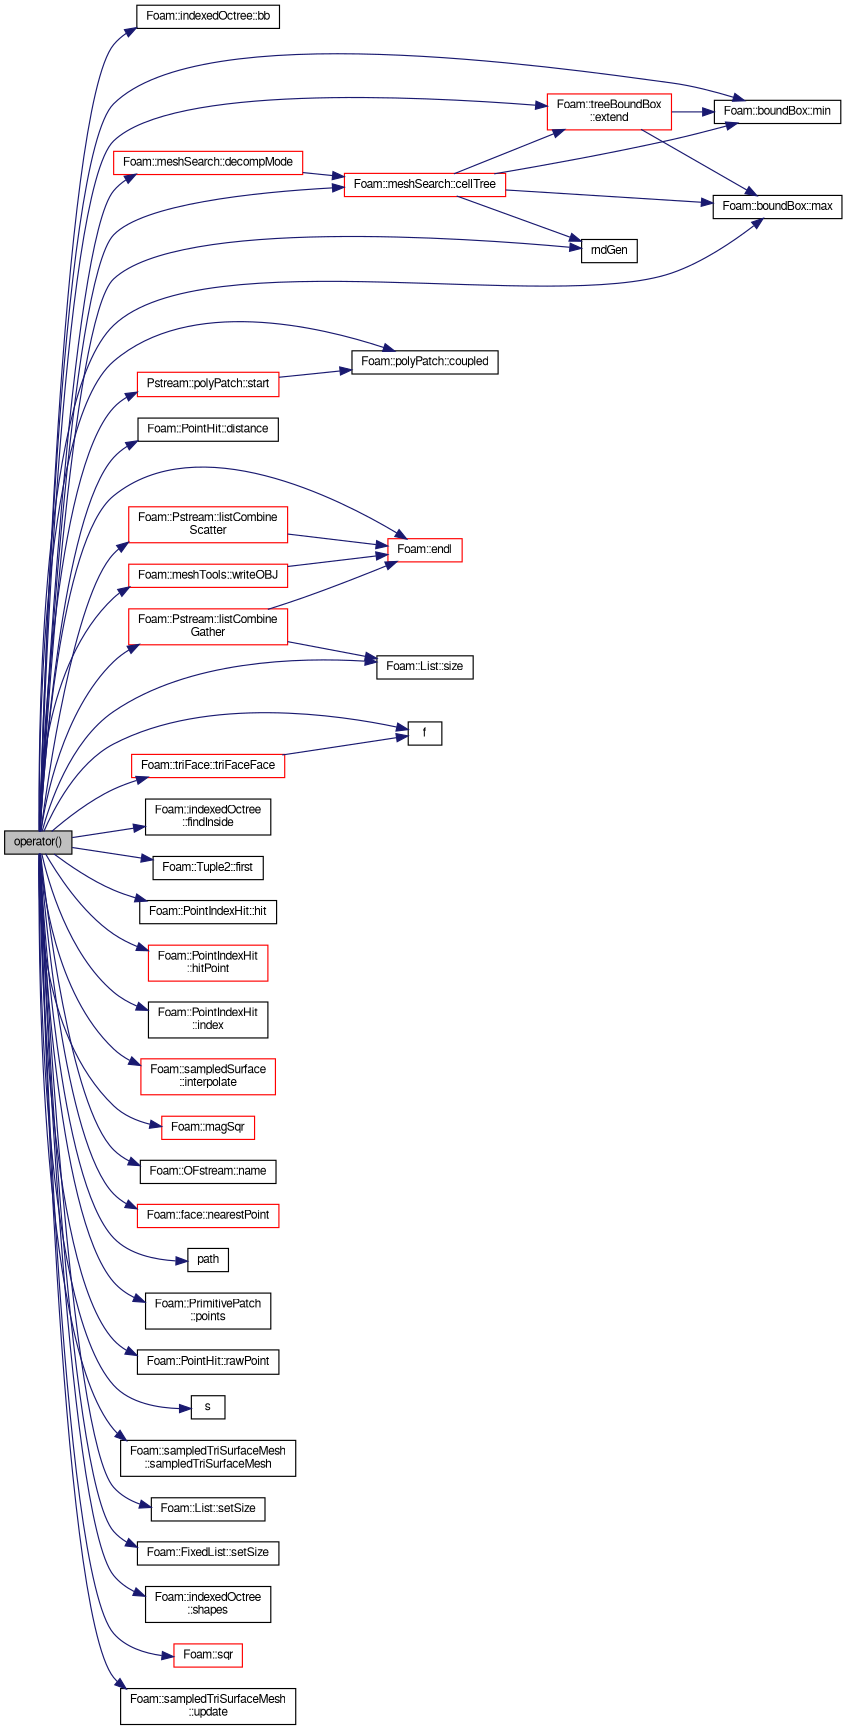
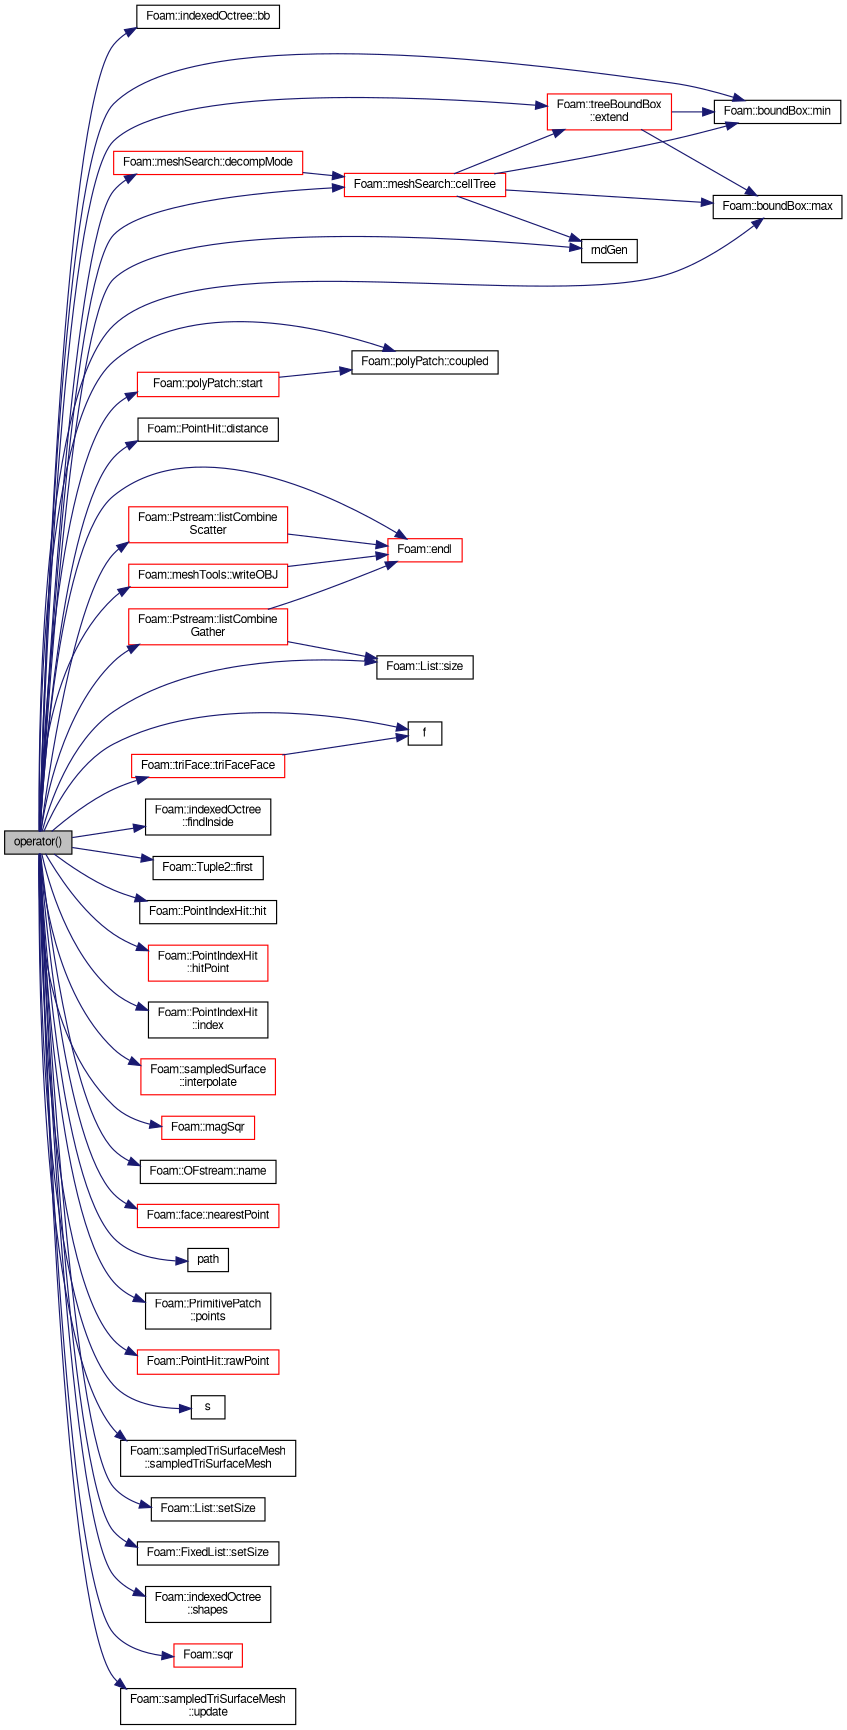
node "Pstream::polyPatch::start": label "Pstream::polyPatch::start" -> "Foam::polyPatch::start"
node "Foam::PointHit::rawPoint": color black -> red
